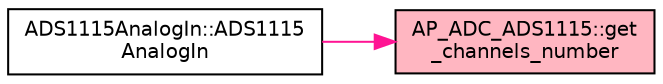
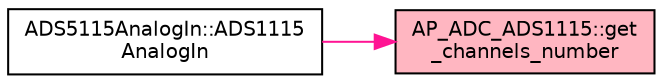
node "ADS1115AnalogIn::ADS1115 AnalogIn": label "ADS1115AnalogIn::ADS1115 AnalogIn" -> "ADS5115AnalogIn::ADS1115 AnalogIn"
